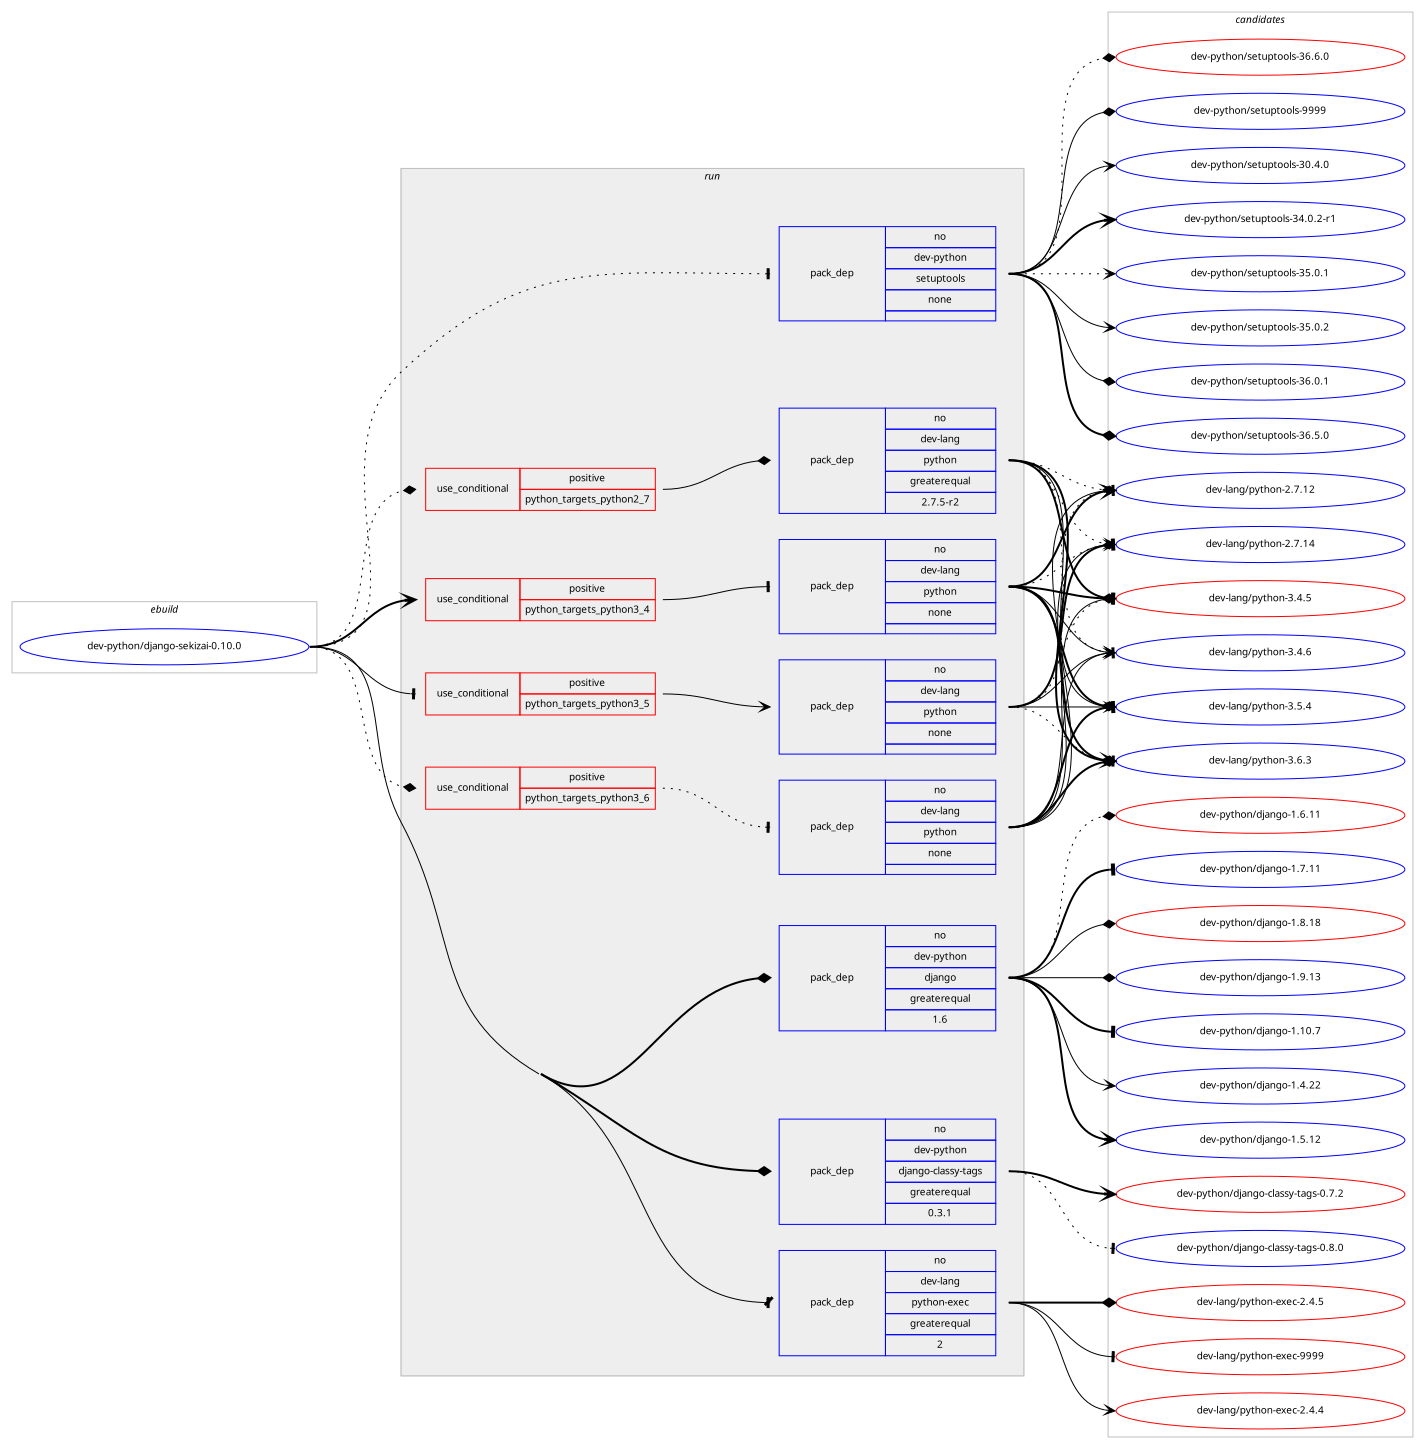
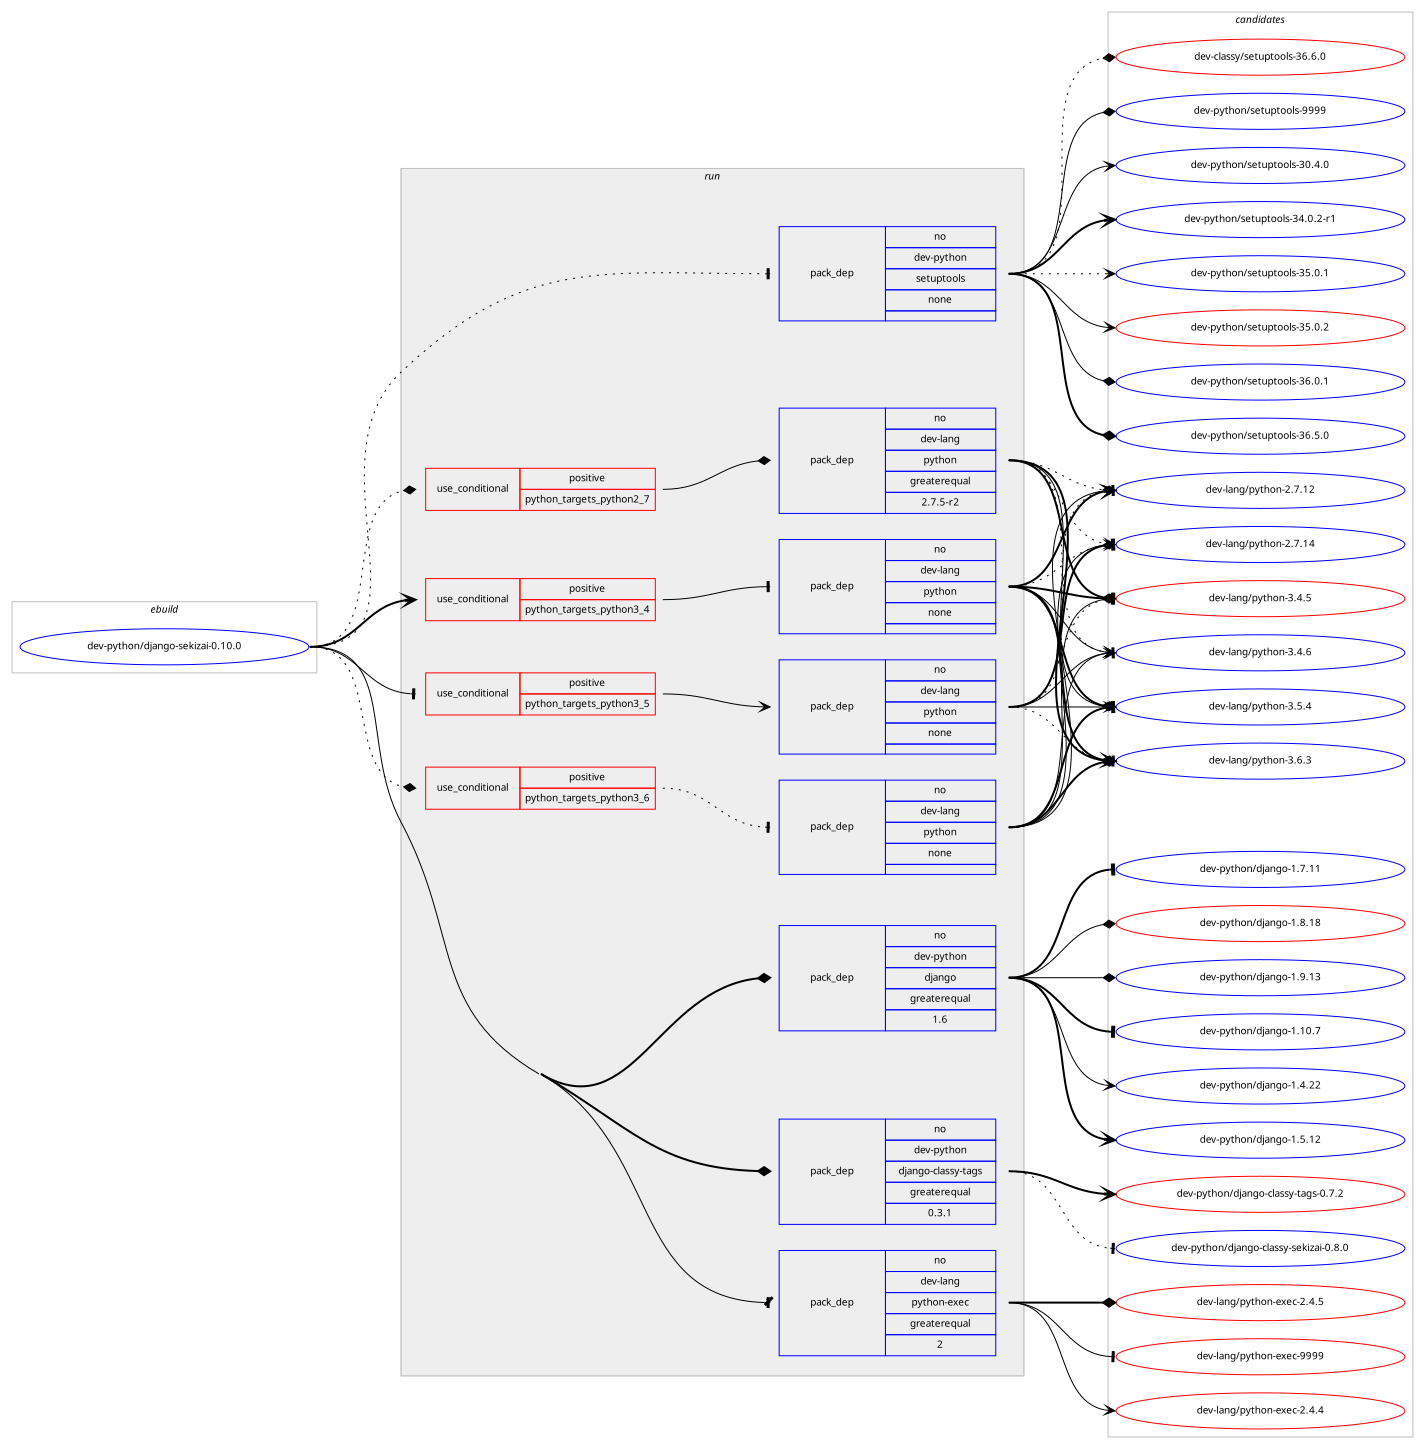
node "dev-python/setuptools-36.6.0": label "dev-python/setuptools-36.6.0" -> "dev-classy/setuptools-36.6.0"
node "dev-python/setuptools-35.0.2": color blue -> red
node "dev-python/django-1.6.11": removed
node "dev-python/django-classy-tags-0.8.0": label "dev-python/django-classy-tags-0.8.0" -> "dev-python/django-classy-sekizai-0.8.0"
